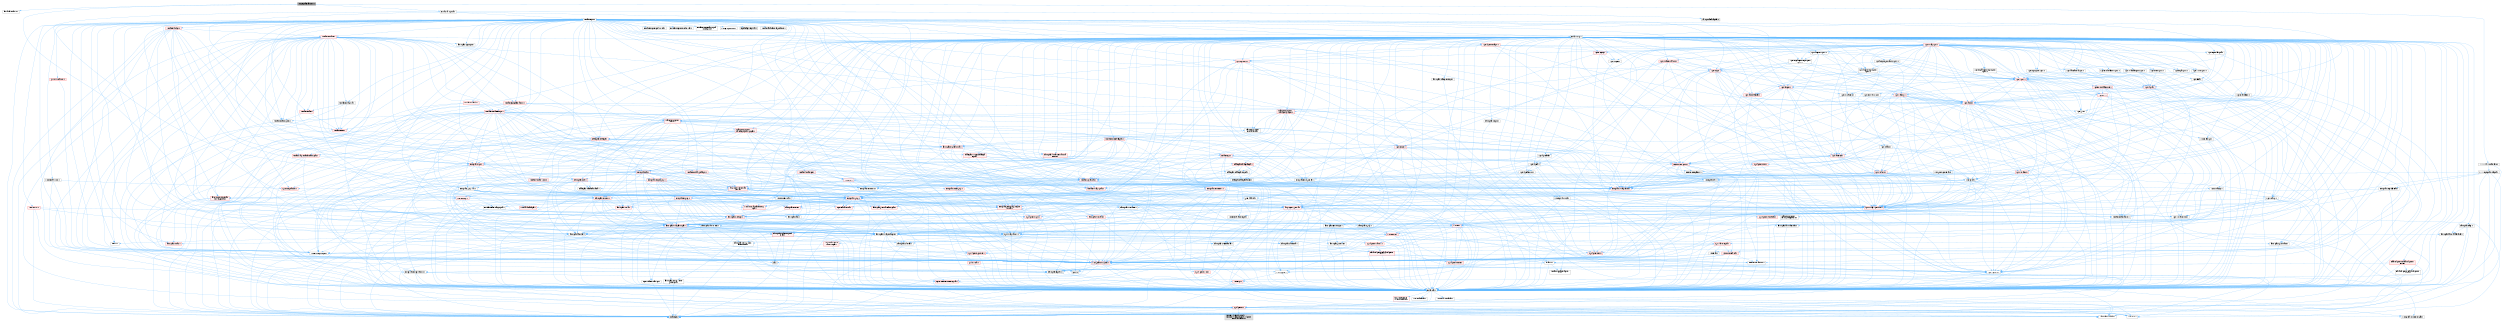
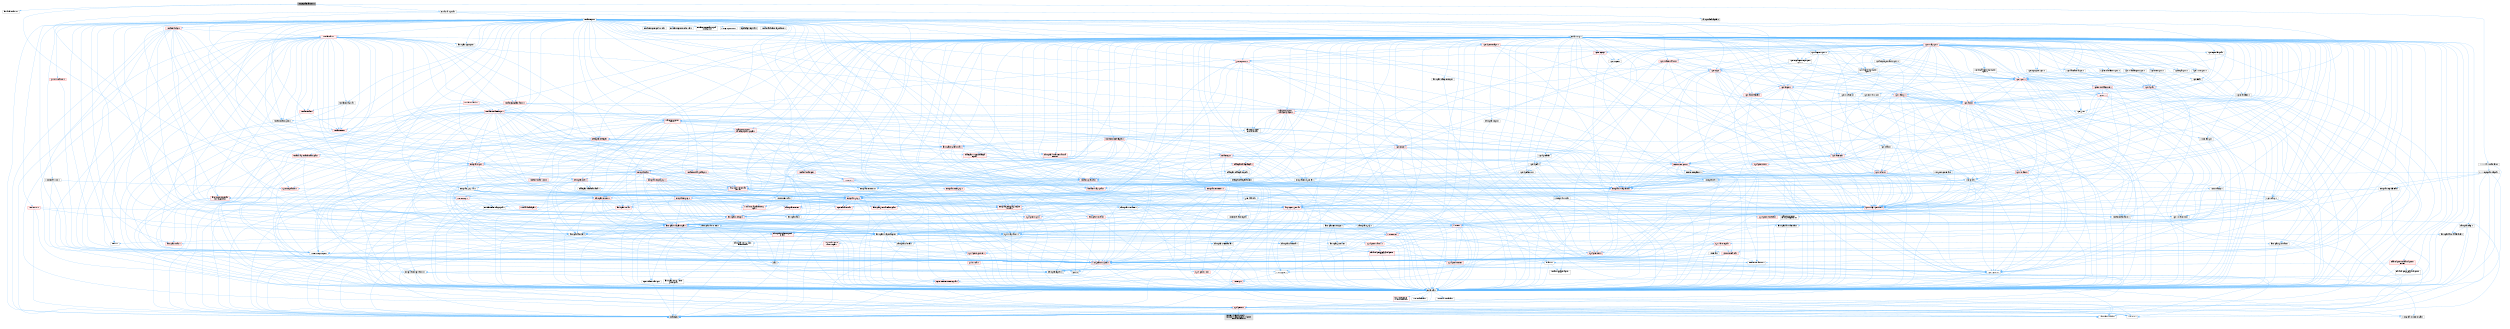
node "UObject/Concepts.h": label "UObject/Concepts.h" -> "UObject/Field.h"
node "Math/Transform.h": label "Math/Transform.h" -> "Algo/Transform.h"
